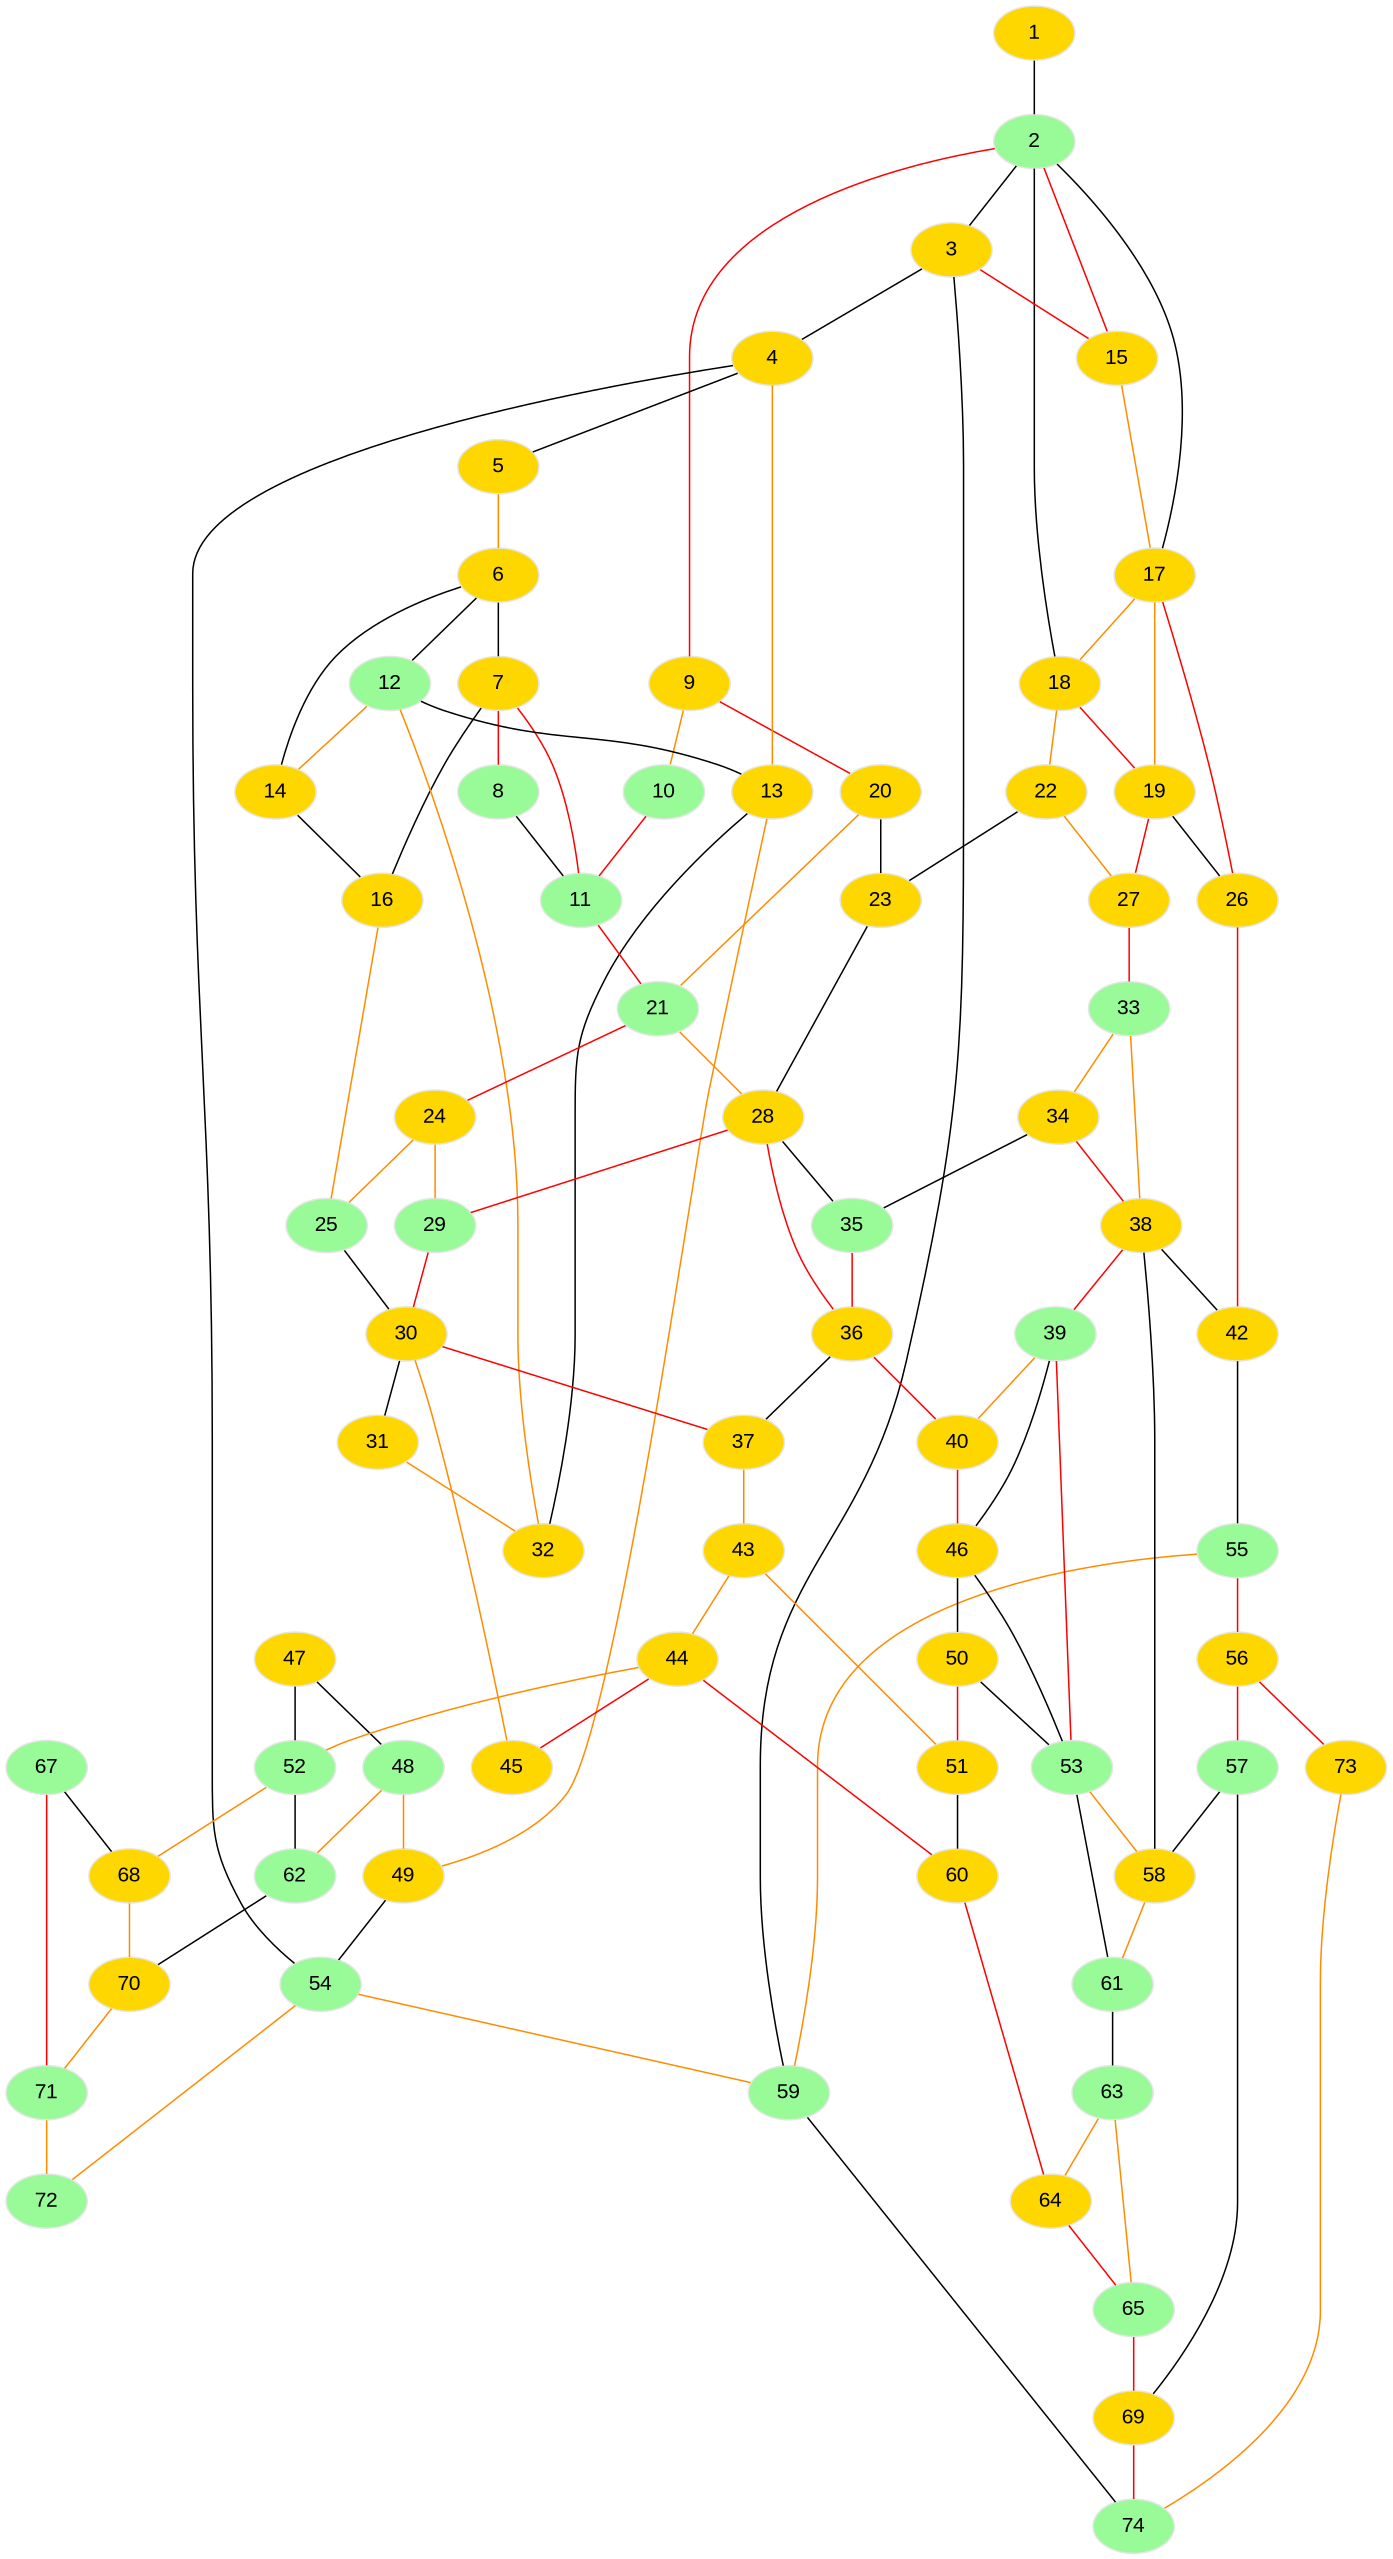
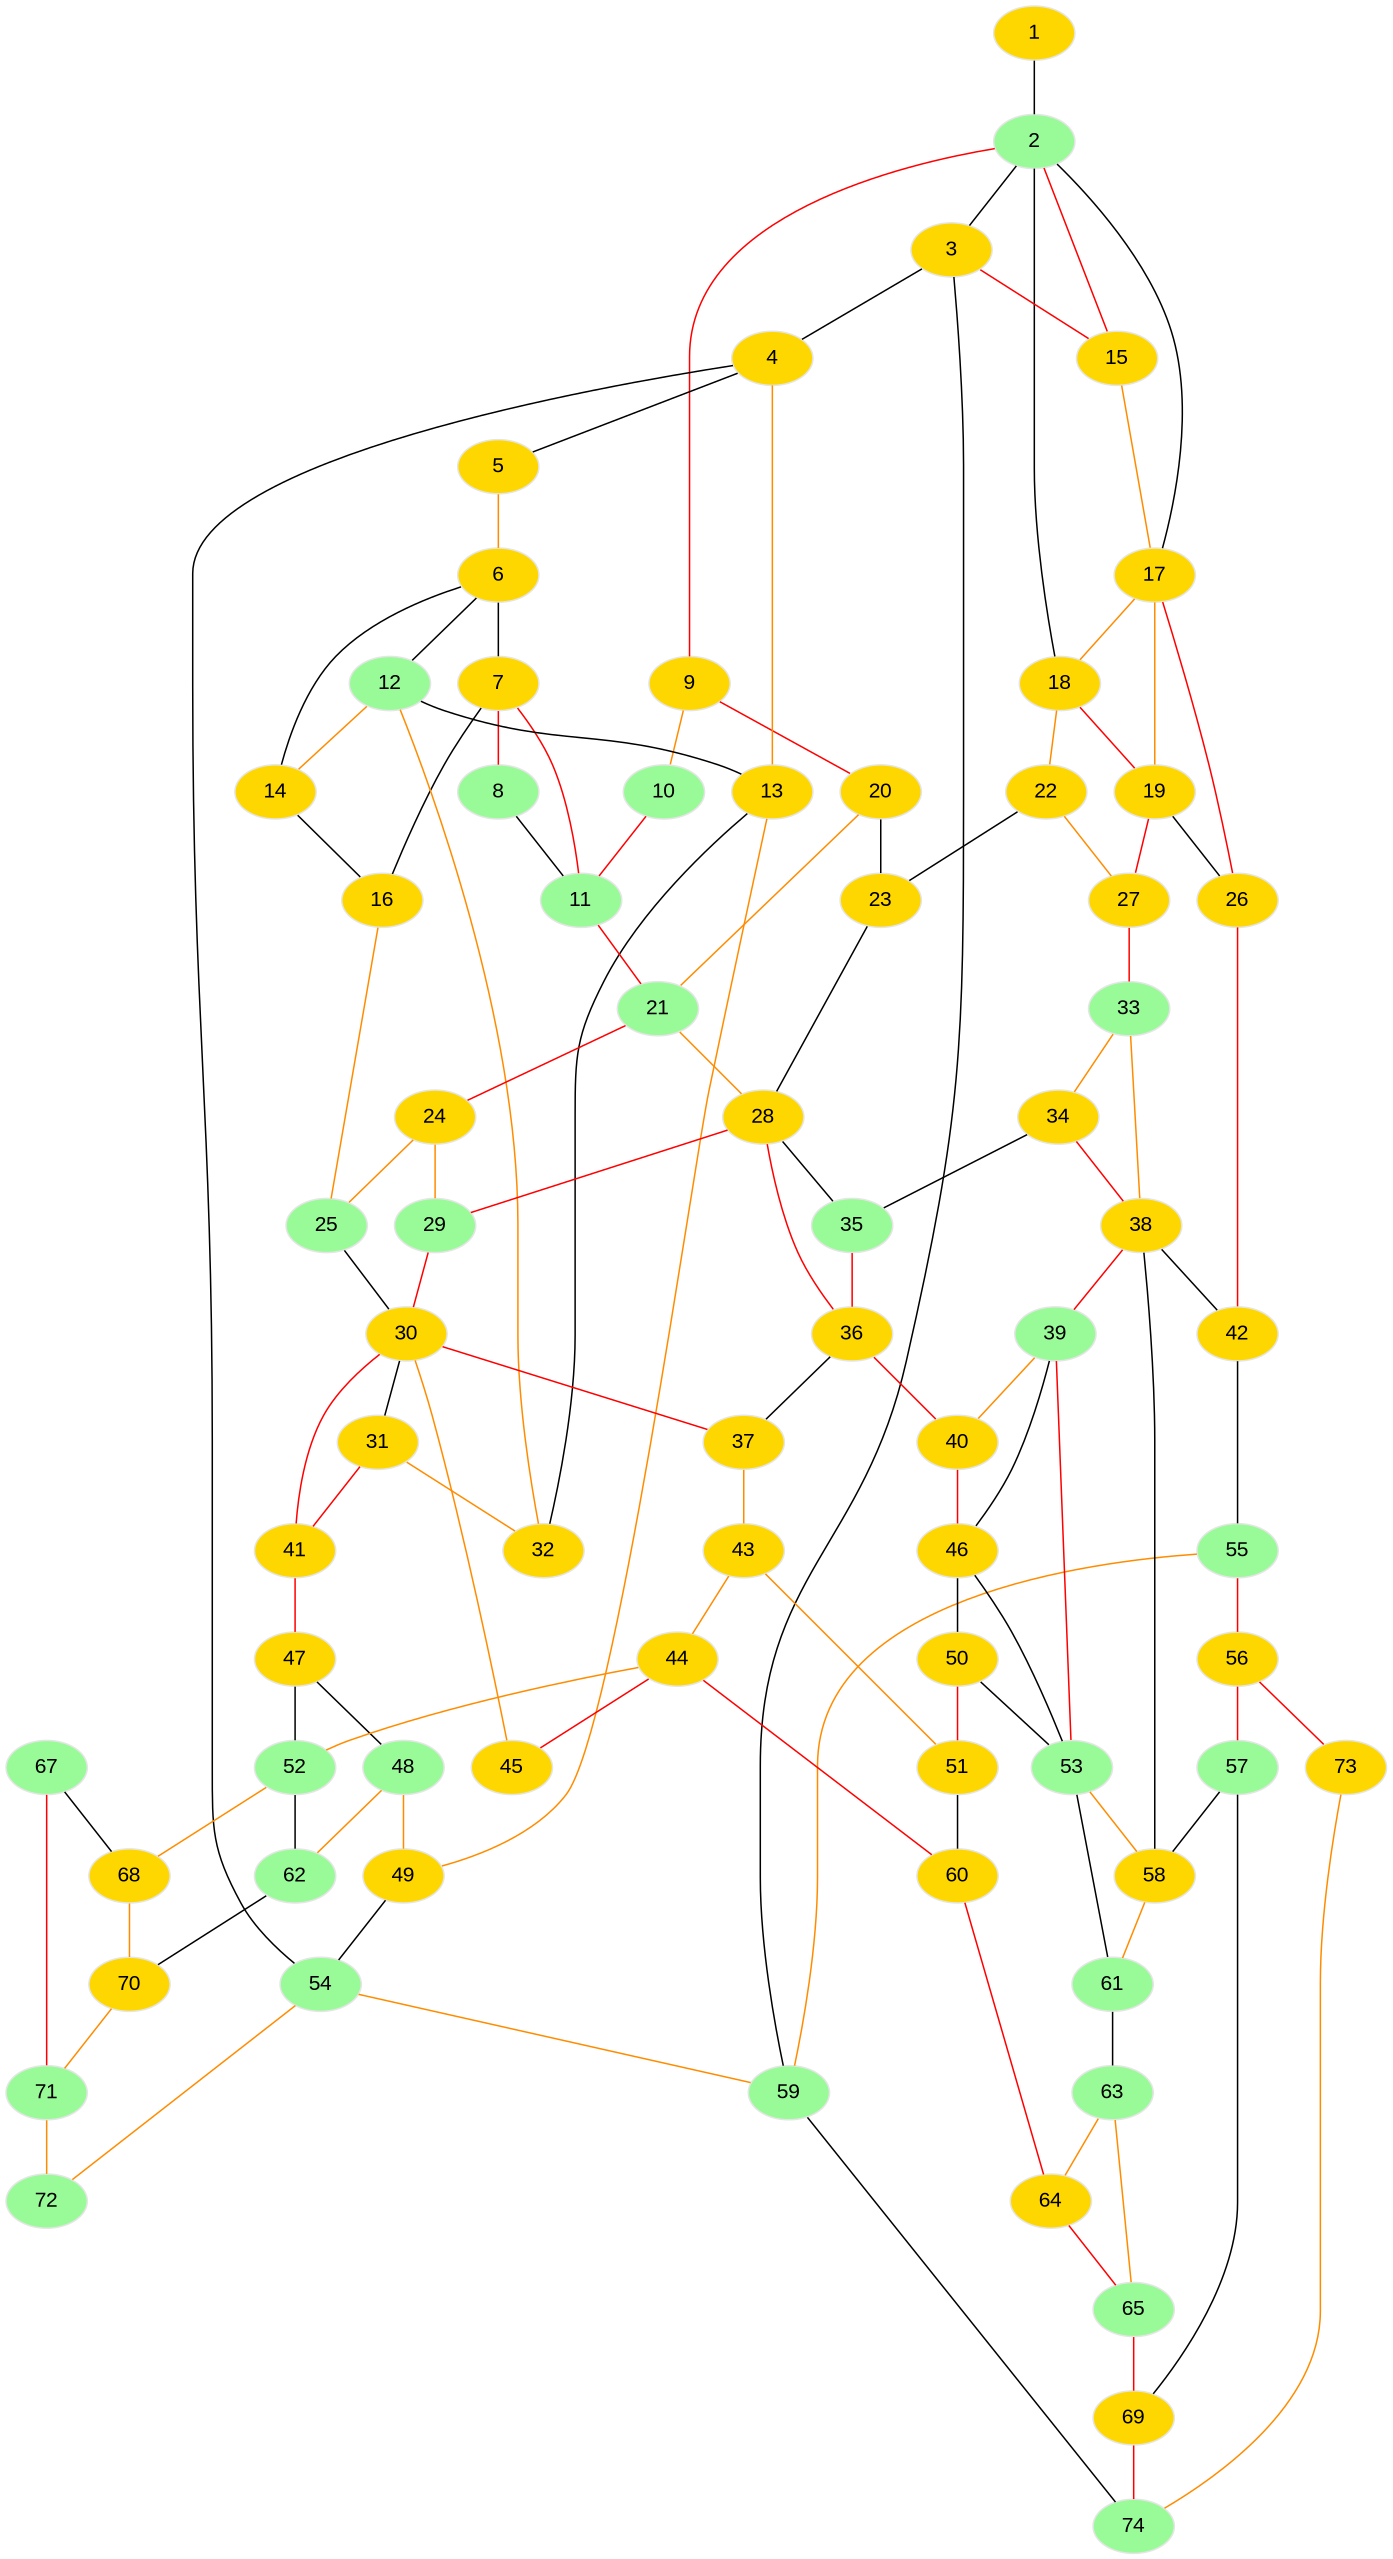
node "41": added
